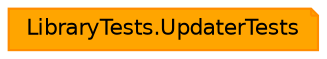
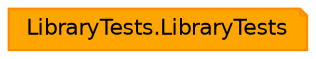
node "LibraryTests.UpdaterTests": label "LibraryTests.UpdaterTests" -> "LibraryTests.LibraryTests"
